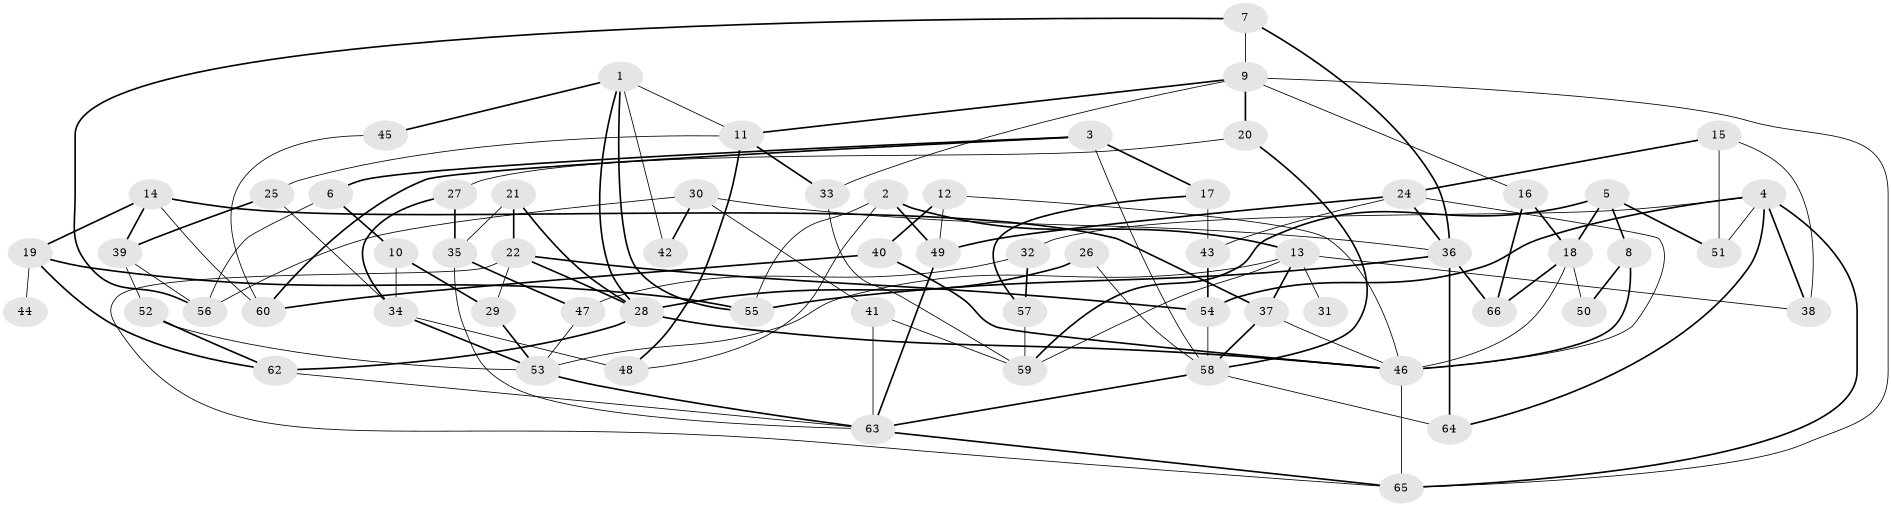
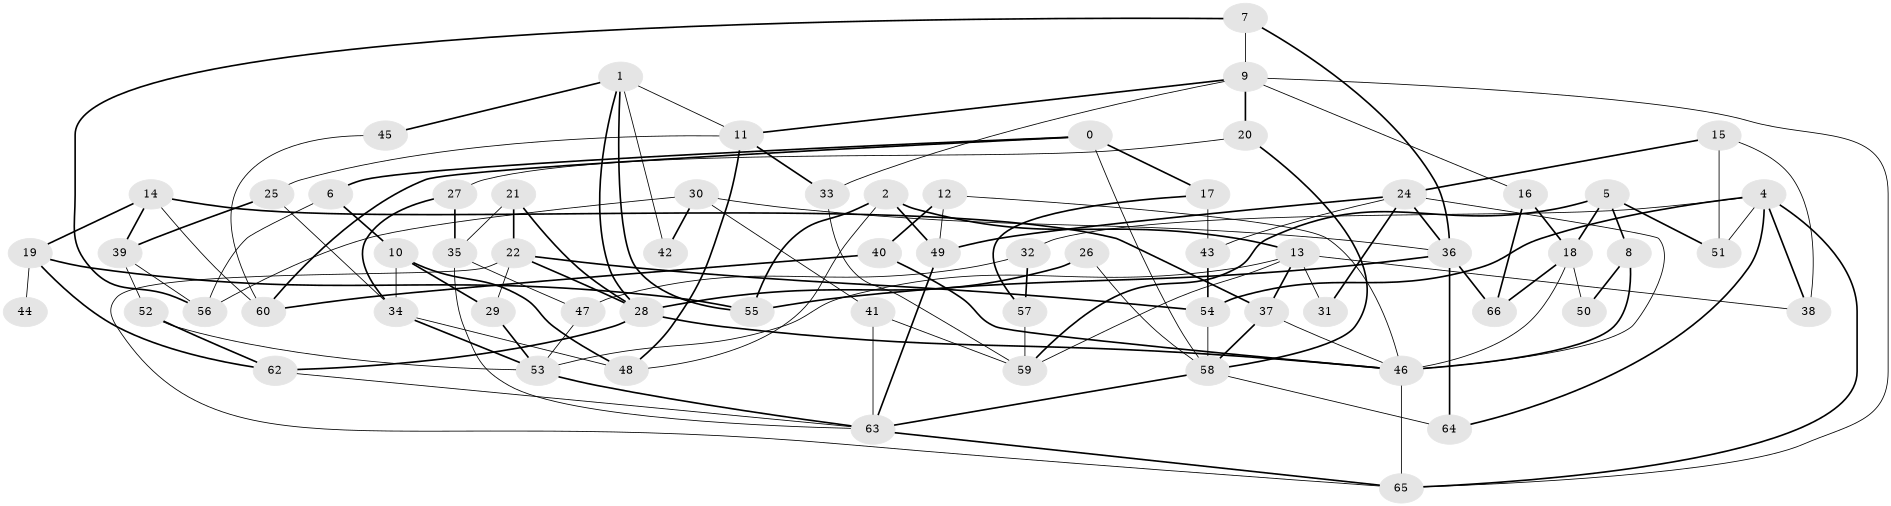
node "3": label "3" -> "0"
edge "2" -- "55": style solid -> bold
edge "24" -- "31": added
edge "35" -- "47": style bold -> solid
edge "10" -- "48": added
